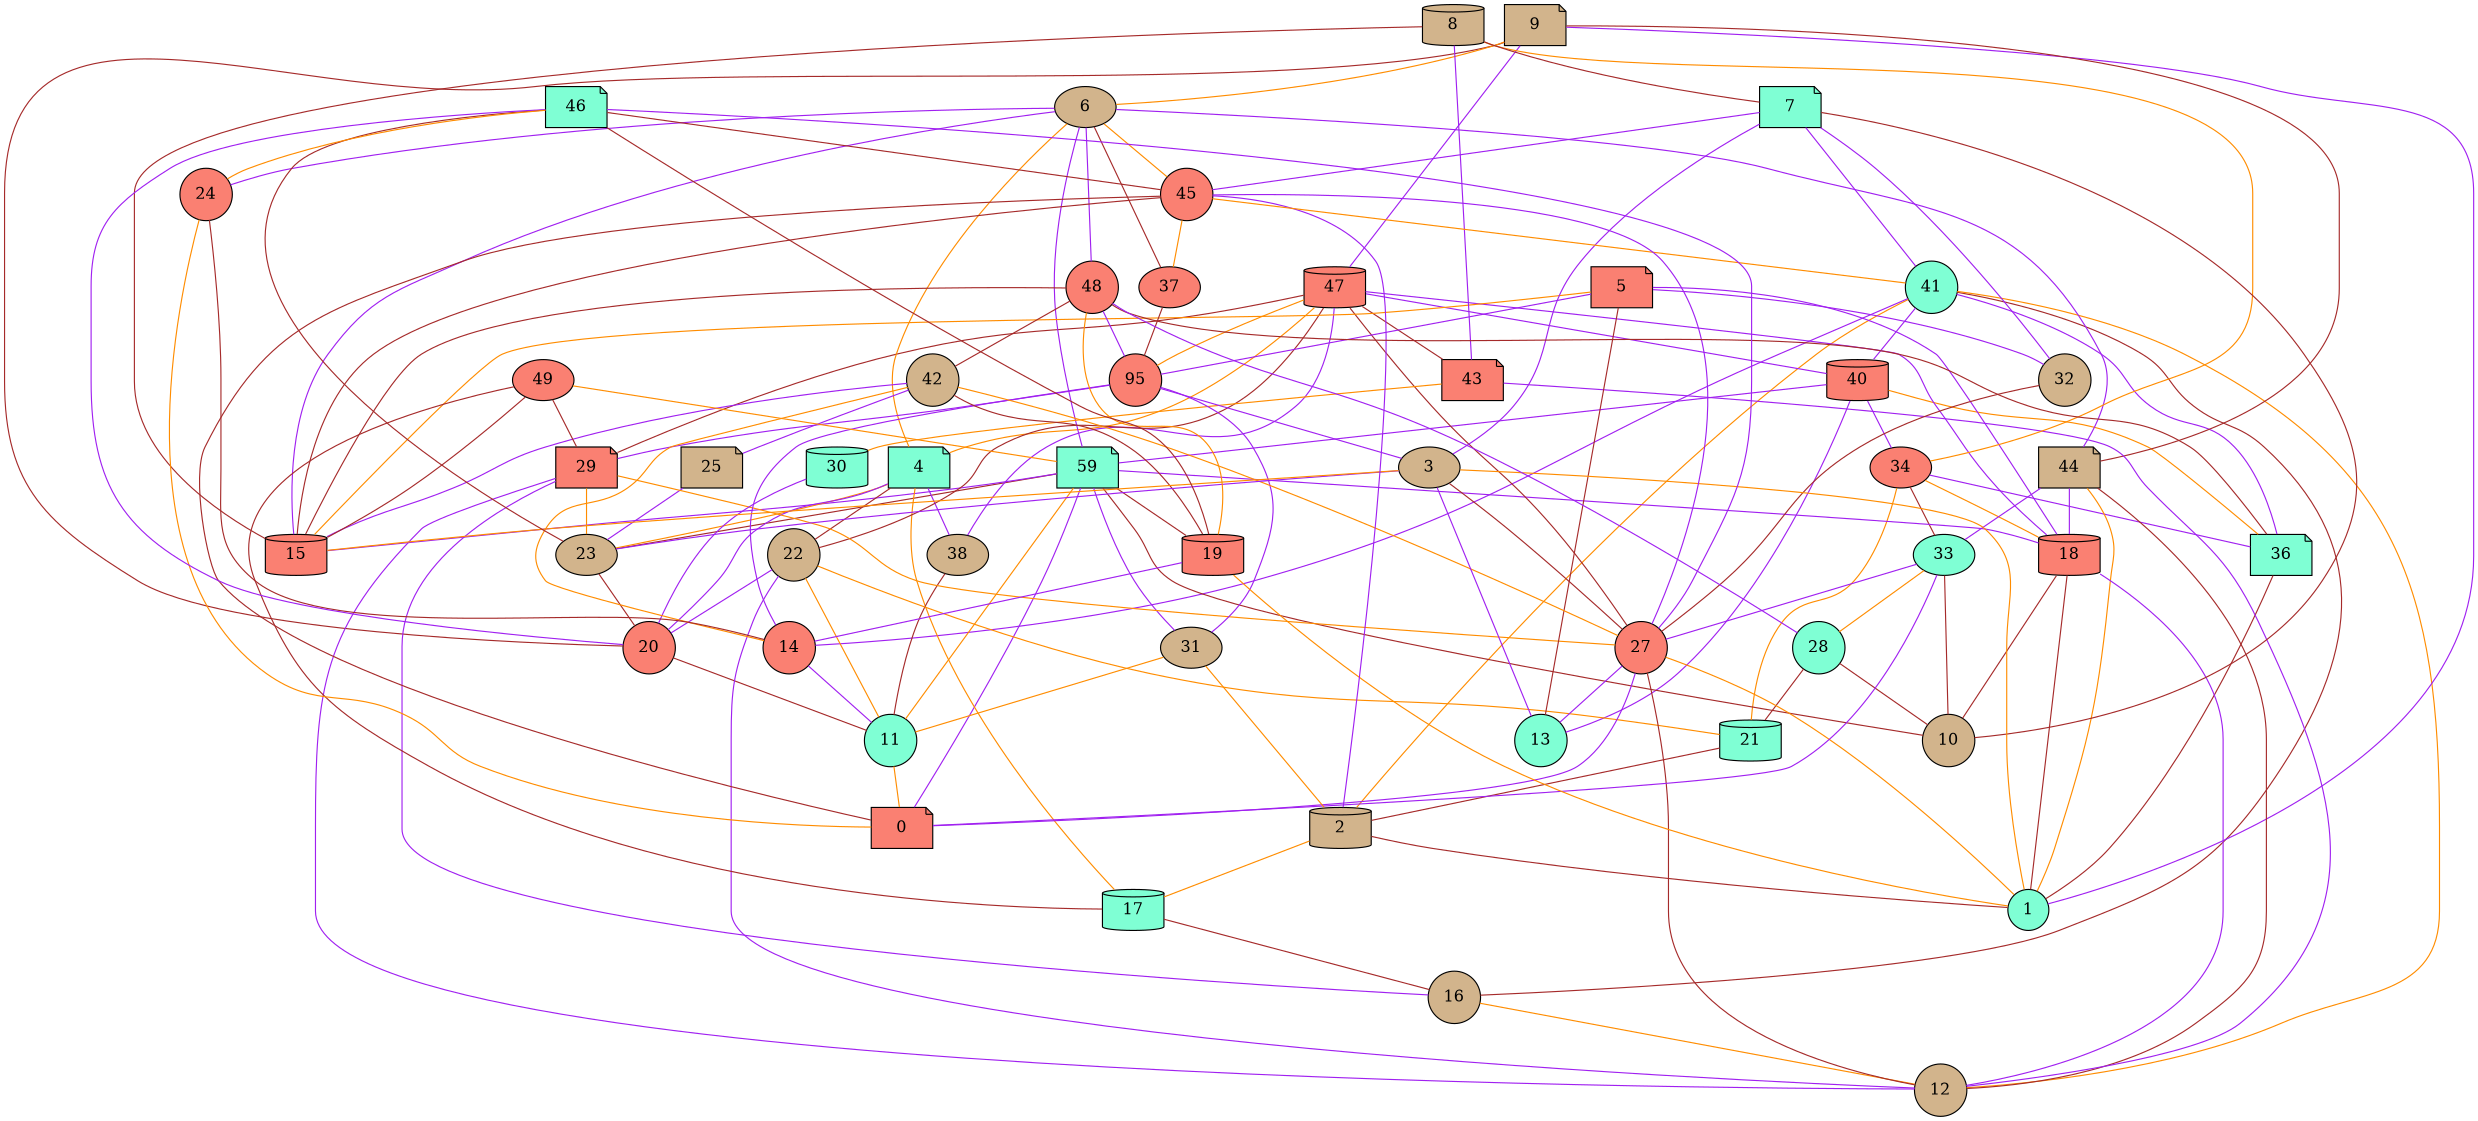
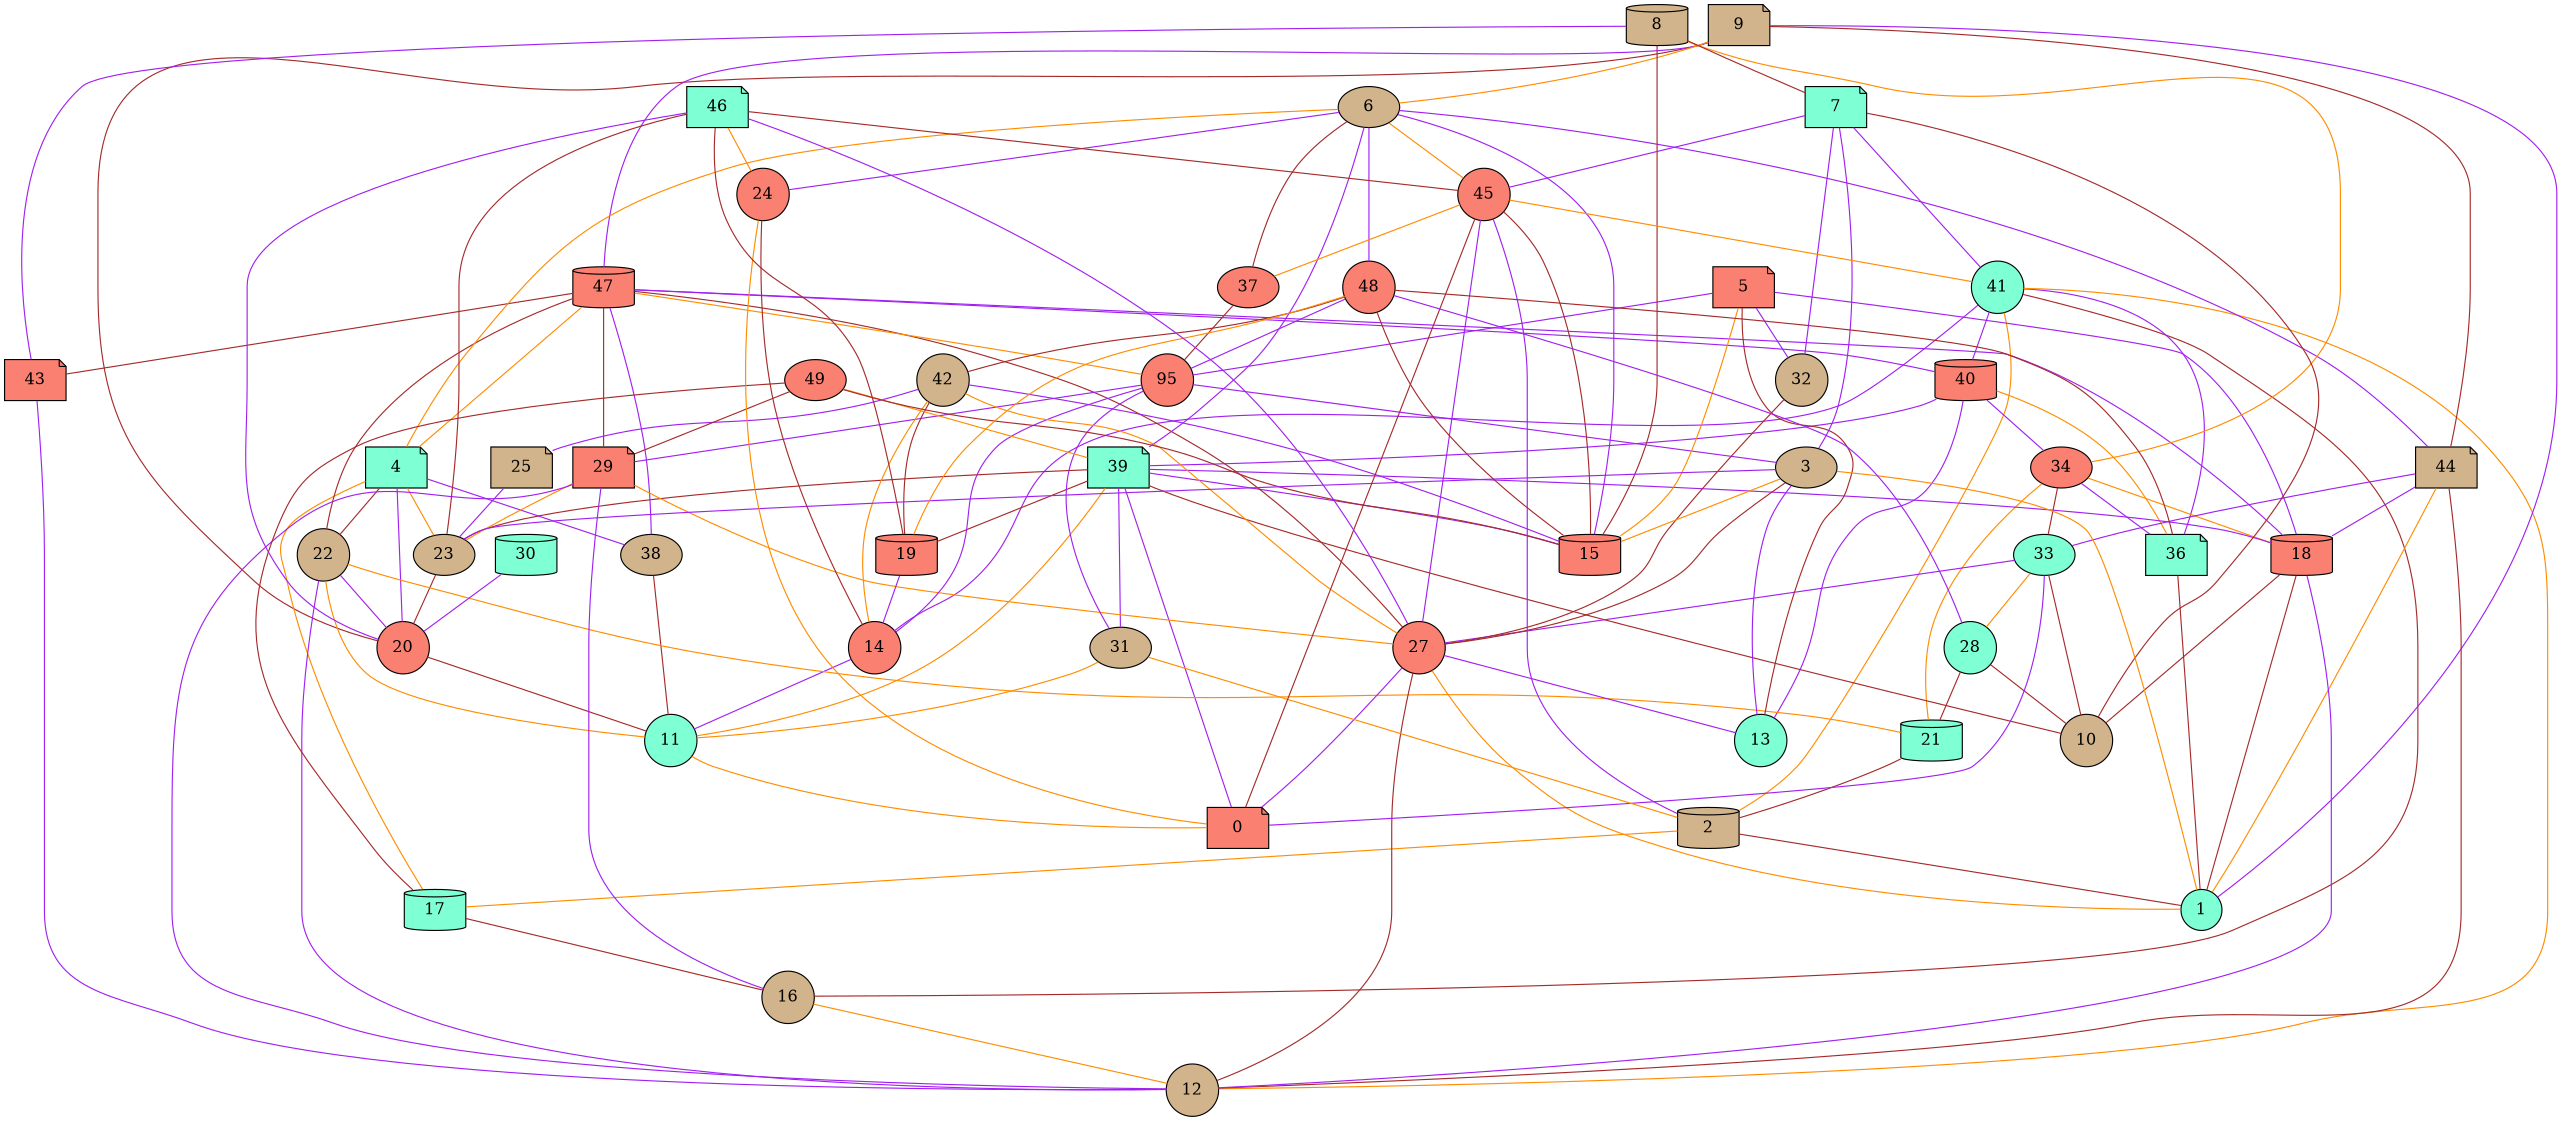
edge "43" -- "30": removed
node "59": label "59" -> "39"
edge "19" -- "1": removed
